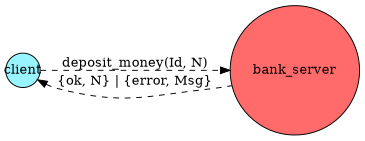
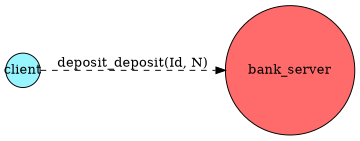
edge "client" -> "bank_server": label "deposit_money(Id, N)" -> "deposit_deposit(Id, N)"
edge "bank_server" -> "client": removed, label "{ok, N} | {error, Msg}"
